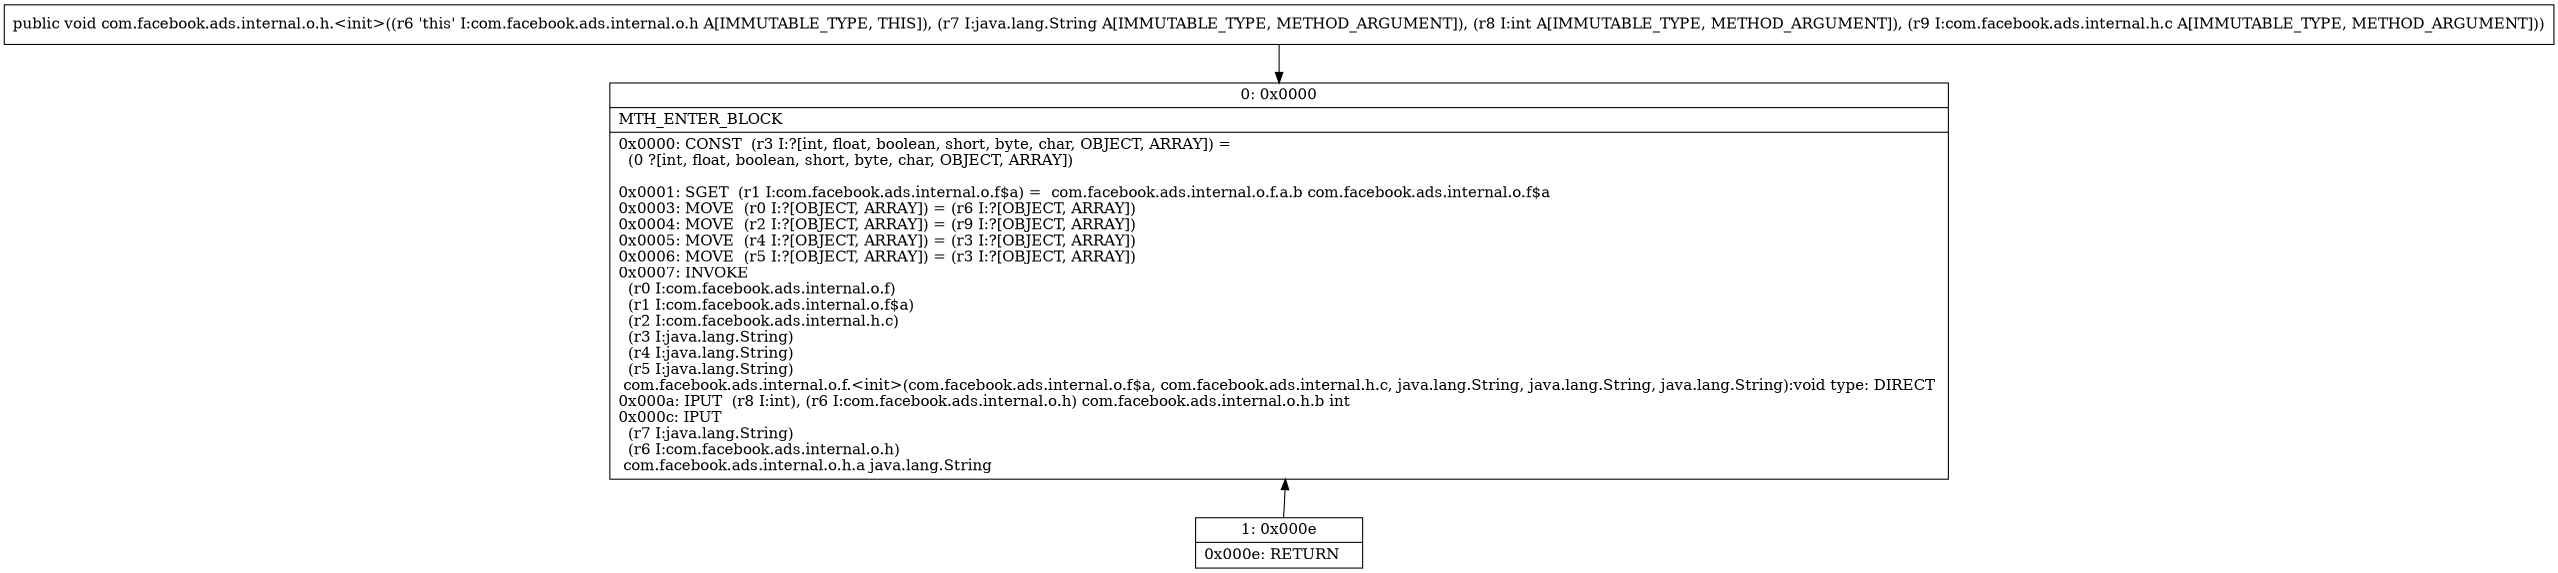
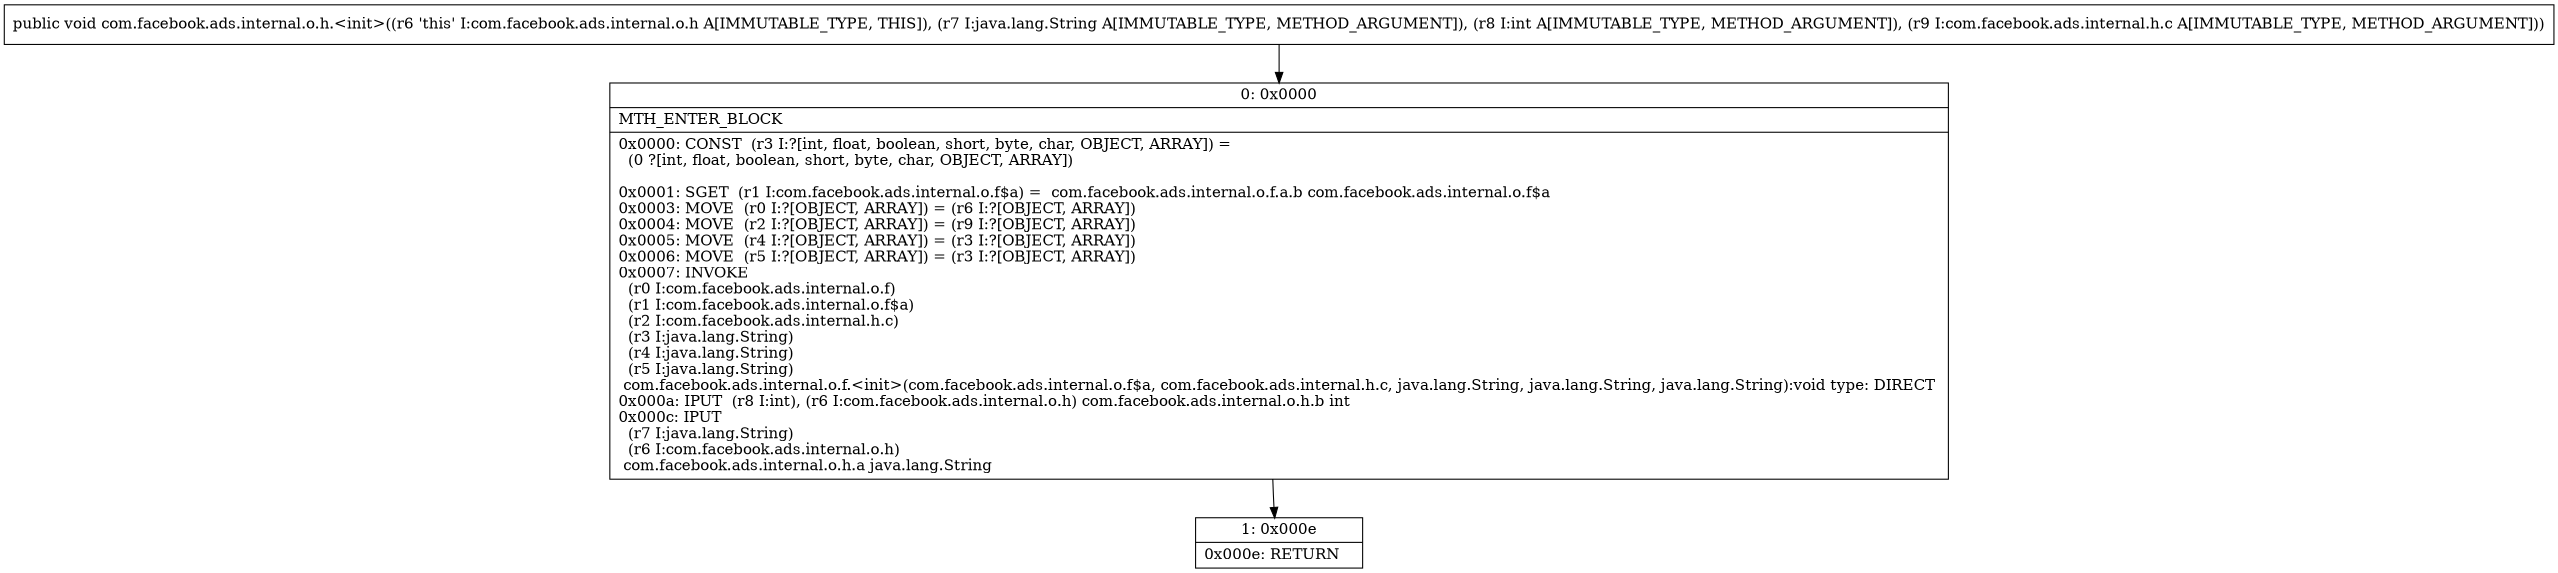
edge "1: 0x000e" -> "0: 0x0000": reversed
